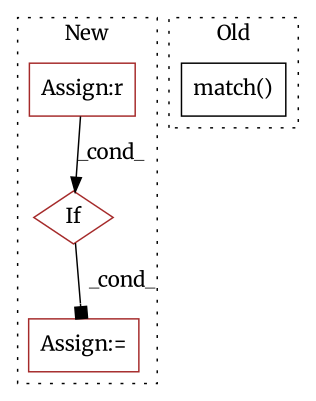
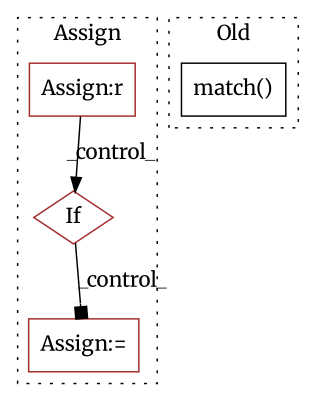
cluster "New": label "New" -> "Assign"
edge "Assign:r" -> "If": label "_cond_" -> "_control_"
edge "If" -> "Assign:=": label "_cond_" -> "_control_"
